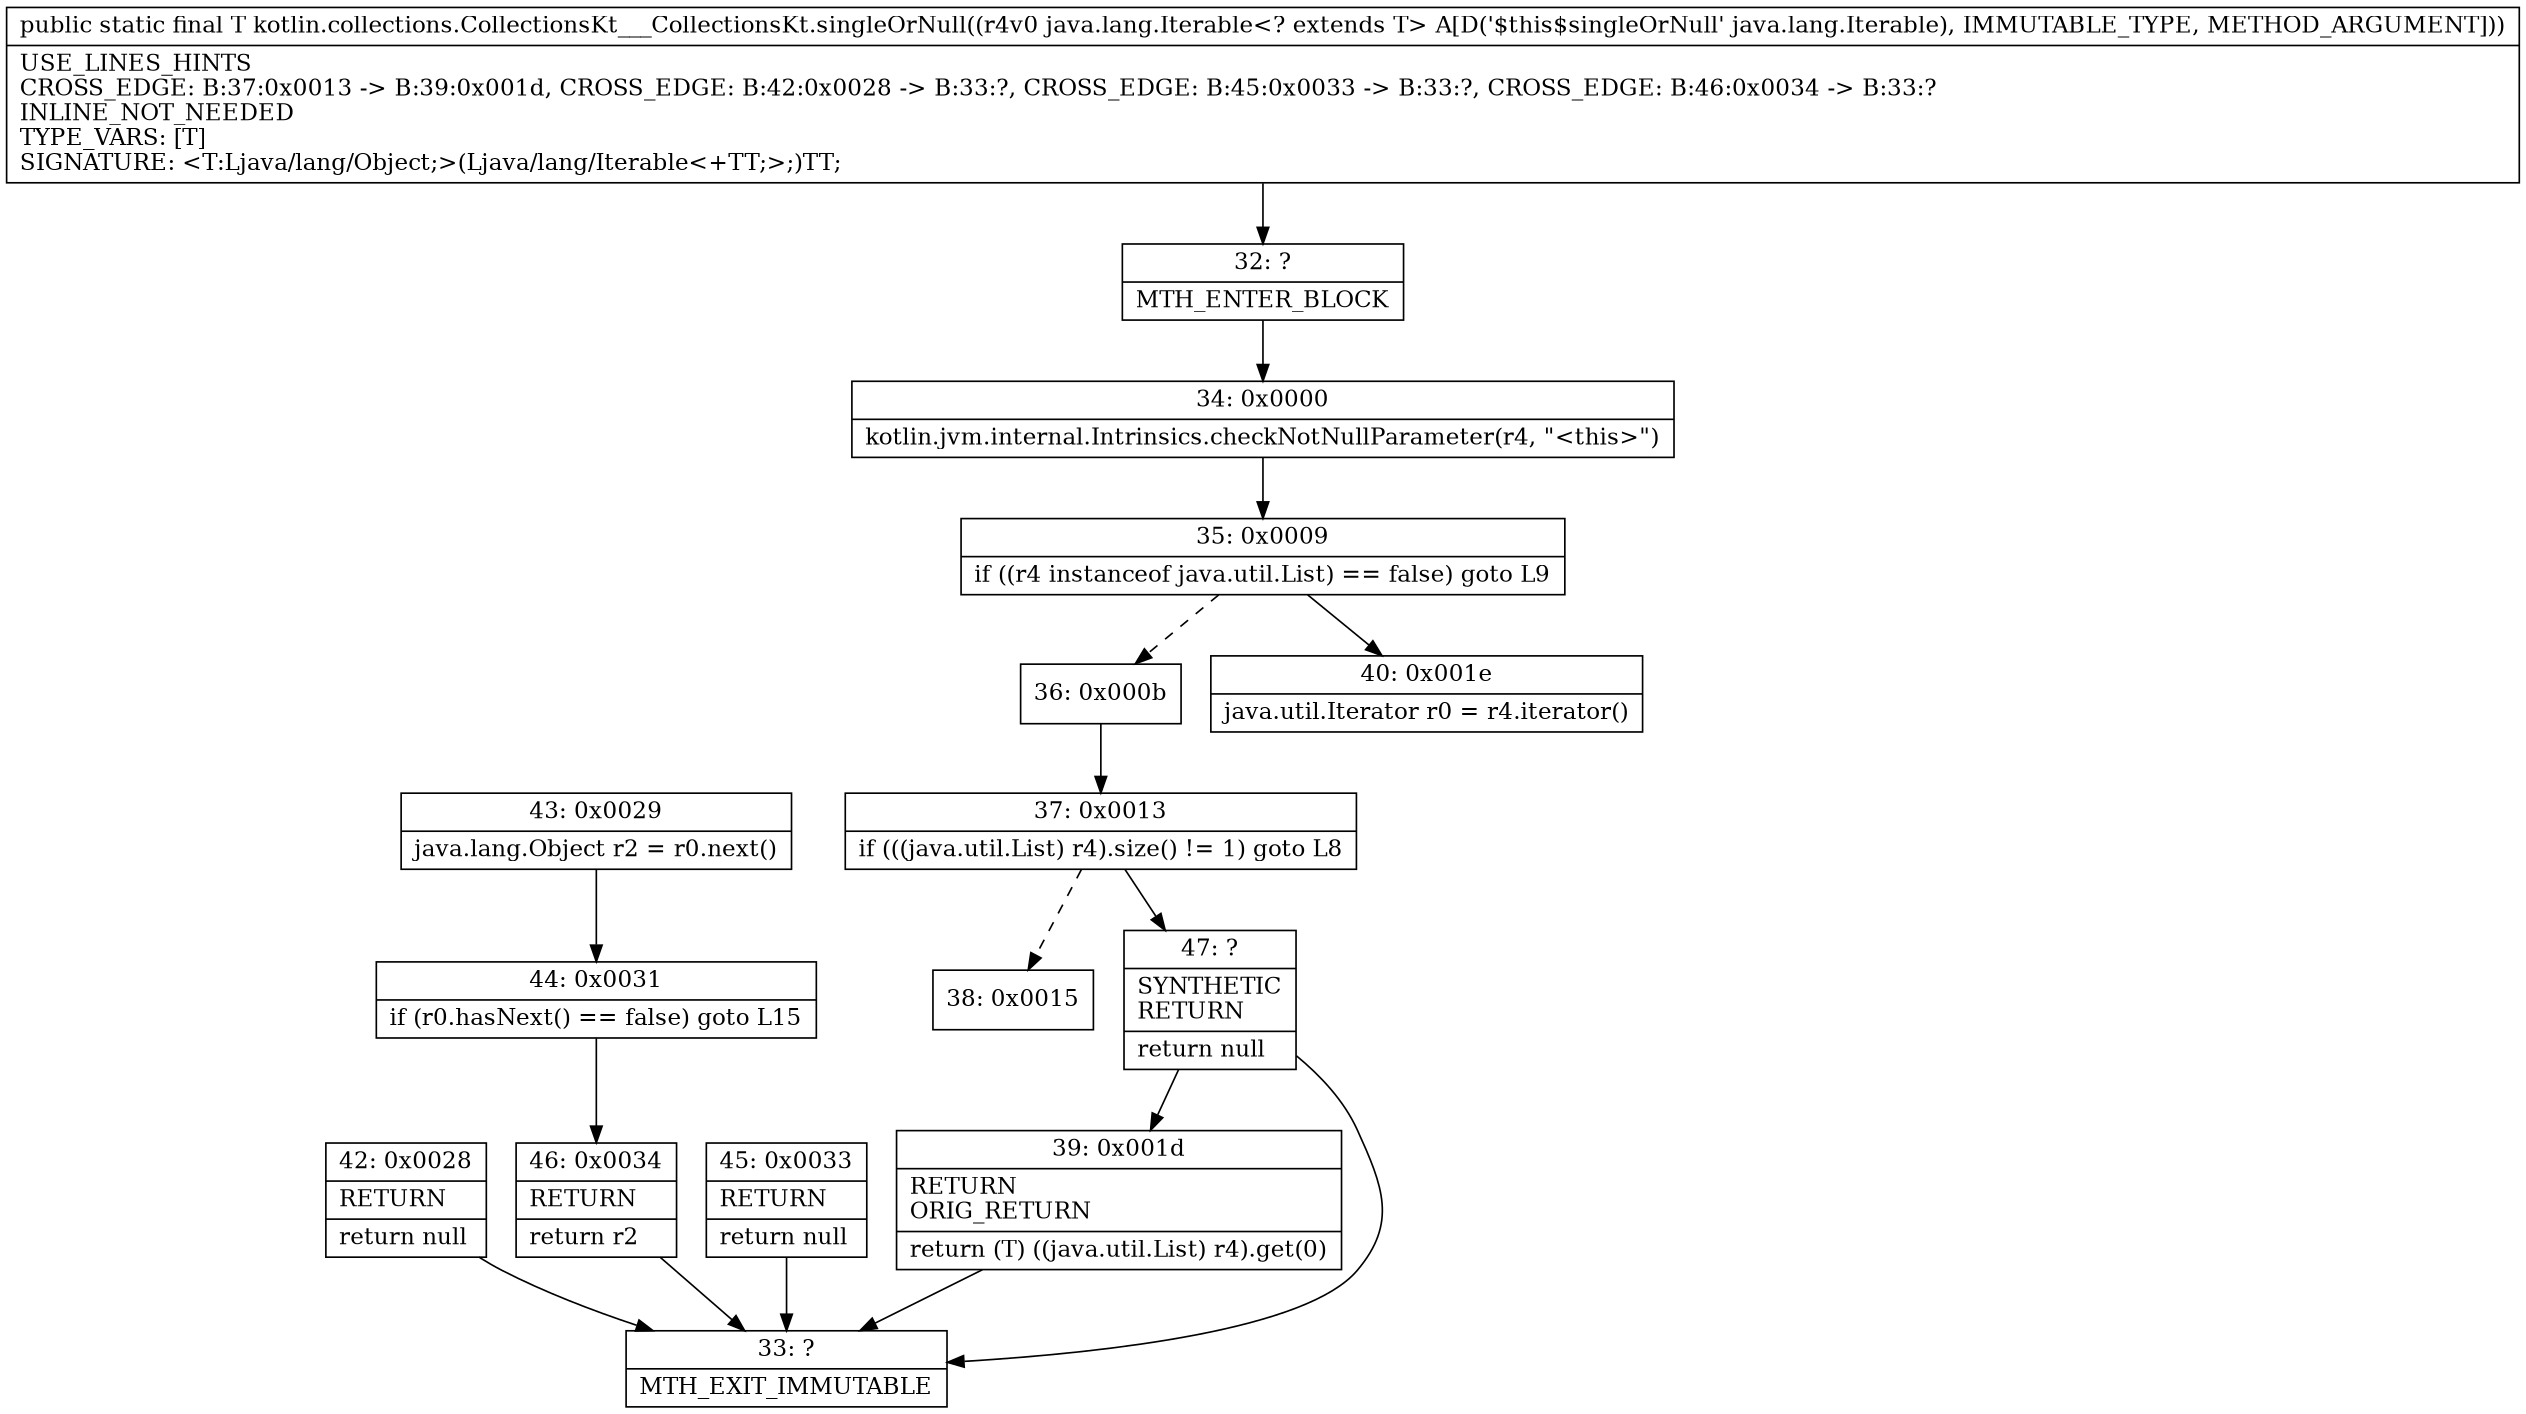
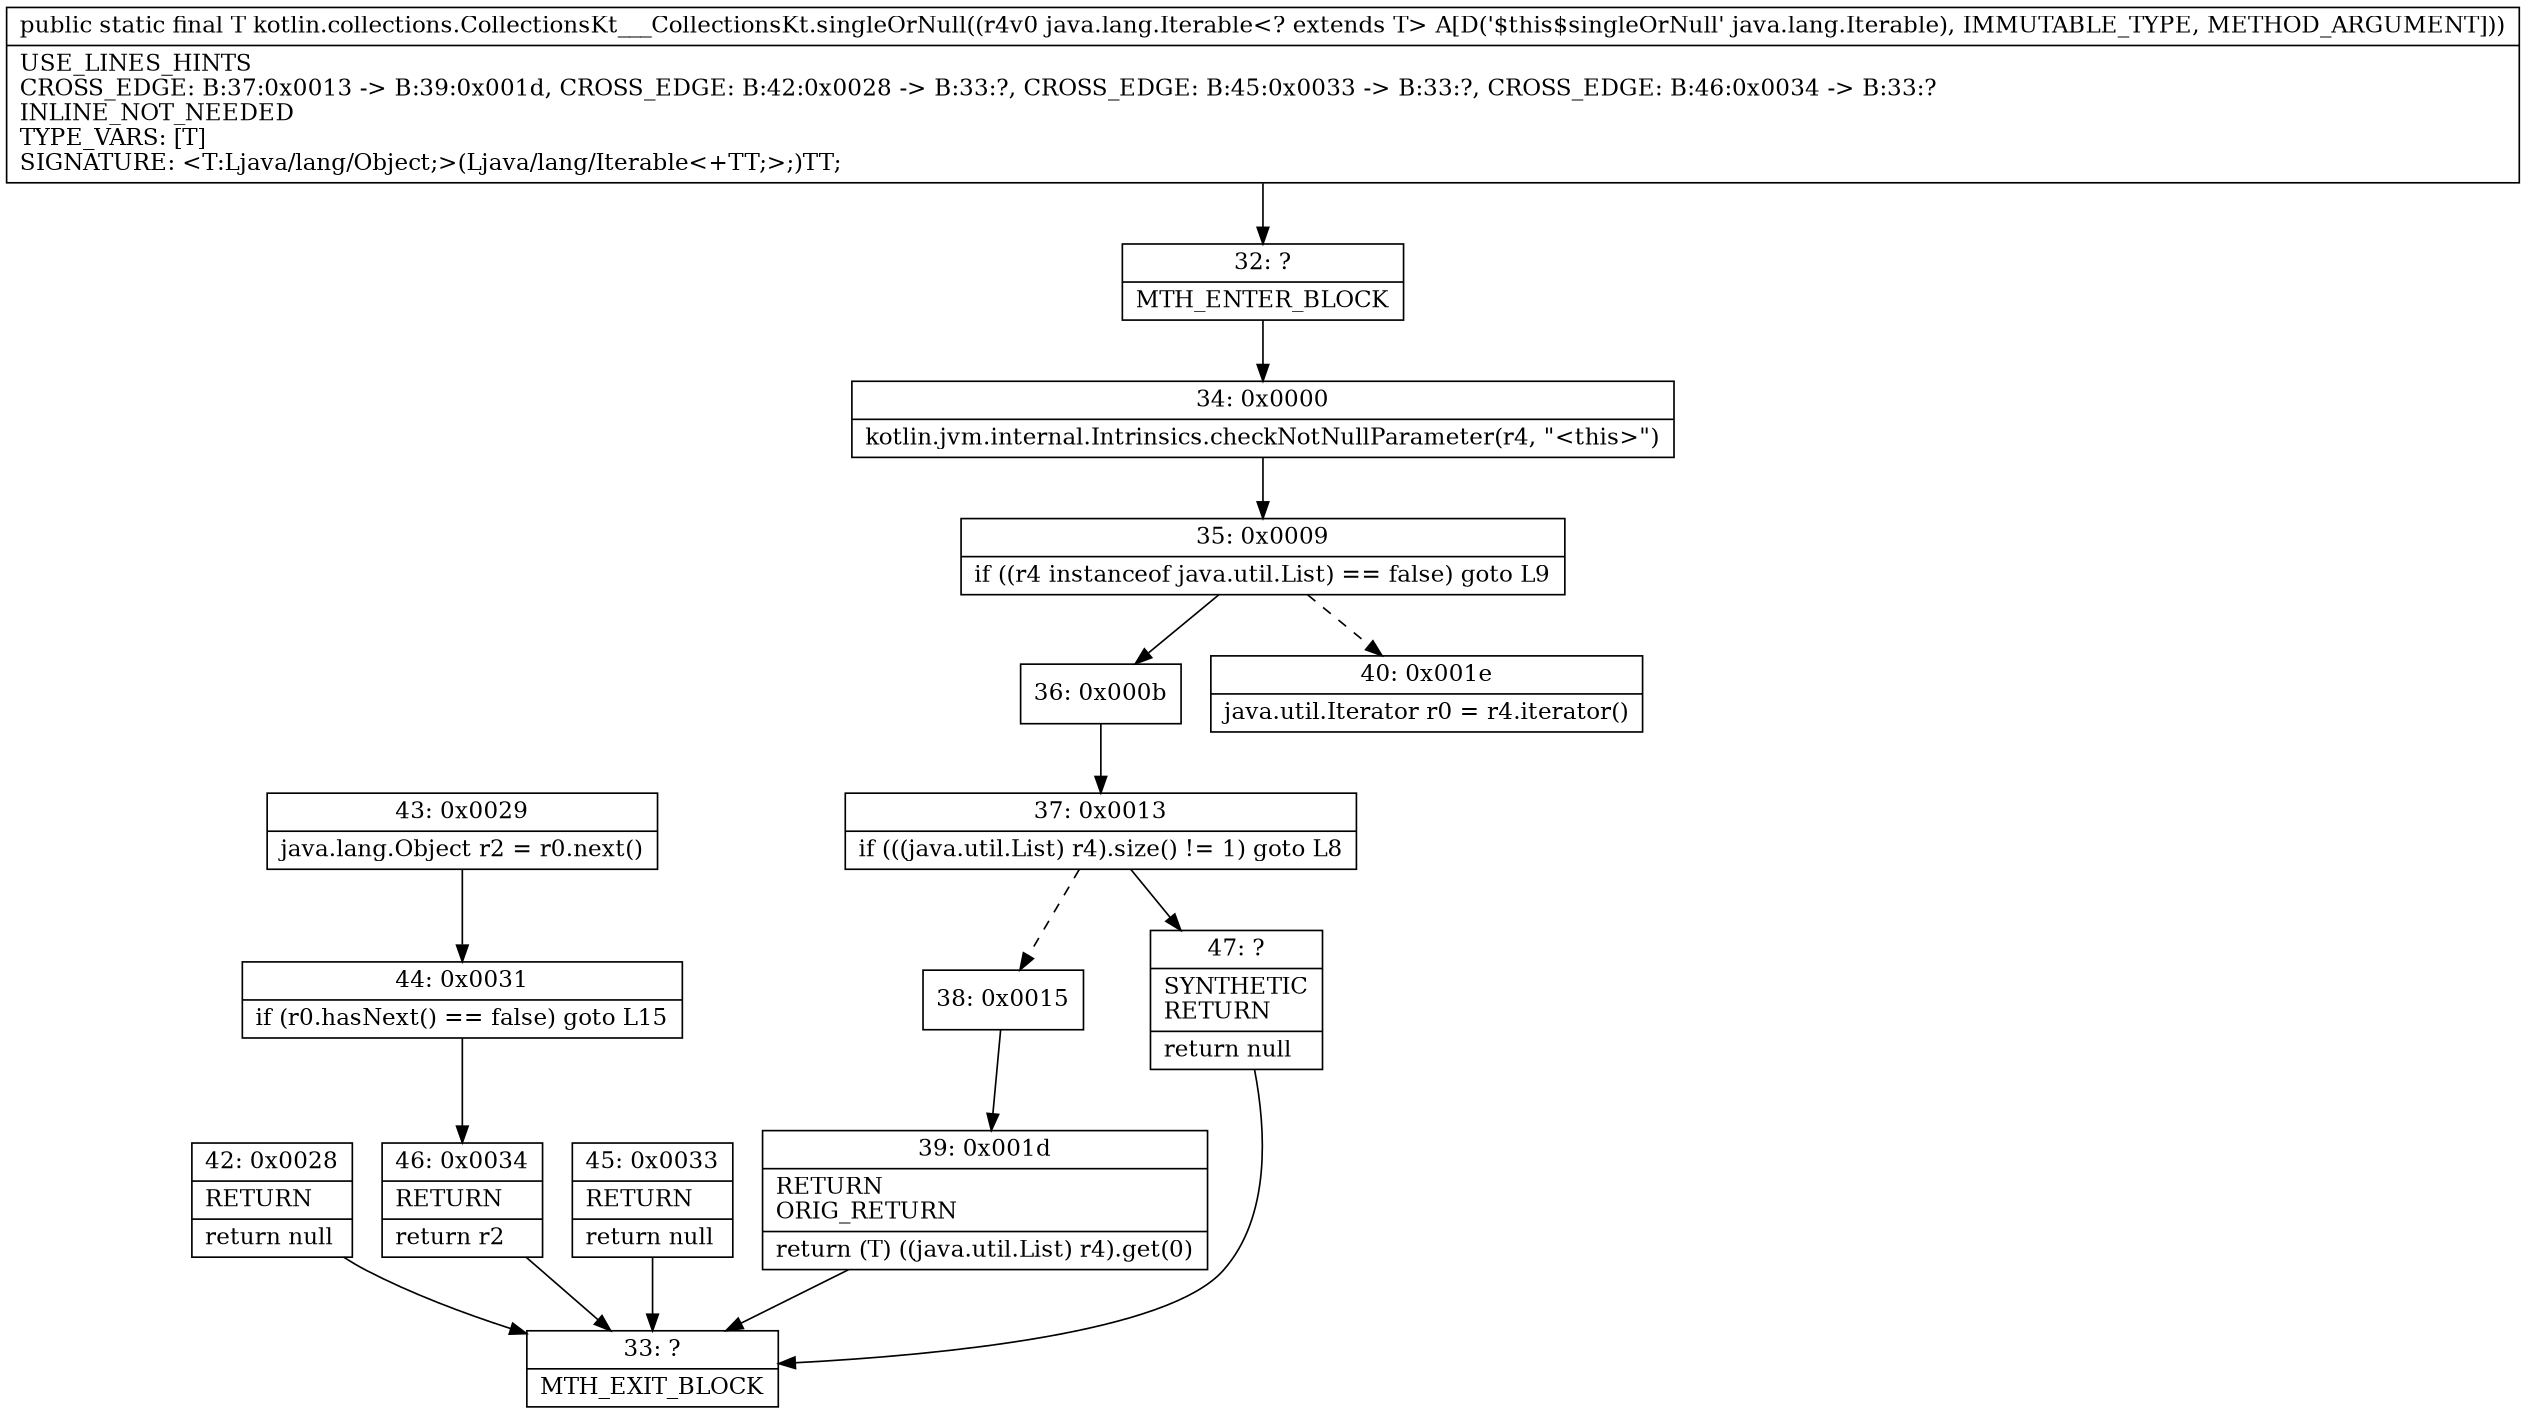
edge "35: 0x0009" -> "40: 0x001e": style solid -> dashed
edge "35: 0x0009" -> "36: 0x000b": style dashed -> solid
edge "47: ?" -> "39: 0x001d": now "38: 0x0015" -> "39: 0x001d"
node "33: ?": text "MTH_EXIT_IMMUTABLE" -> "MTH_EXIT_BLOCK"
